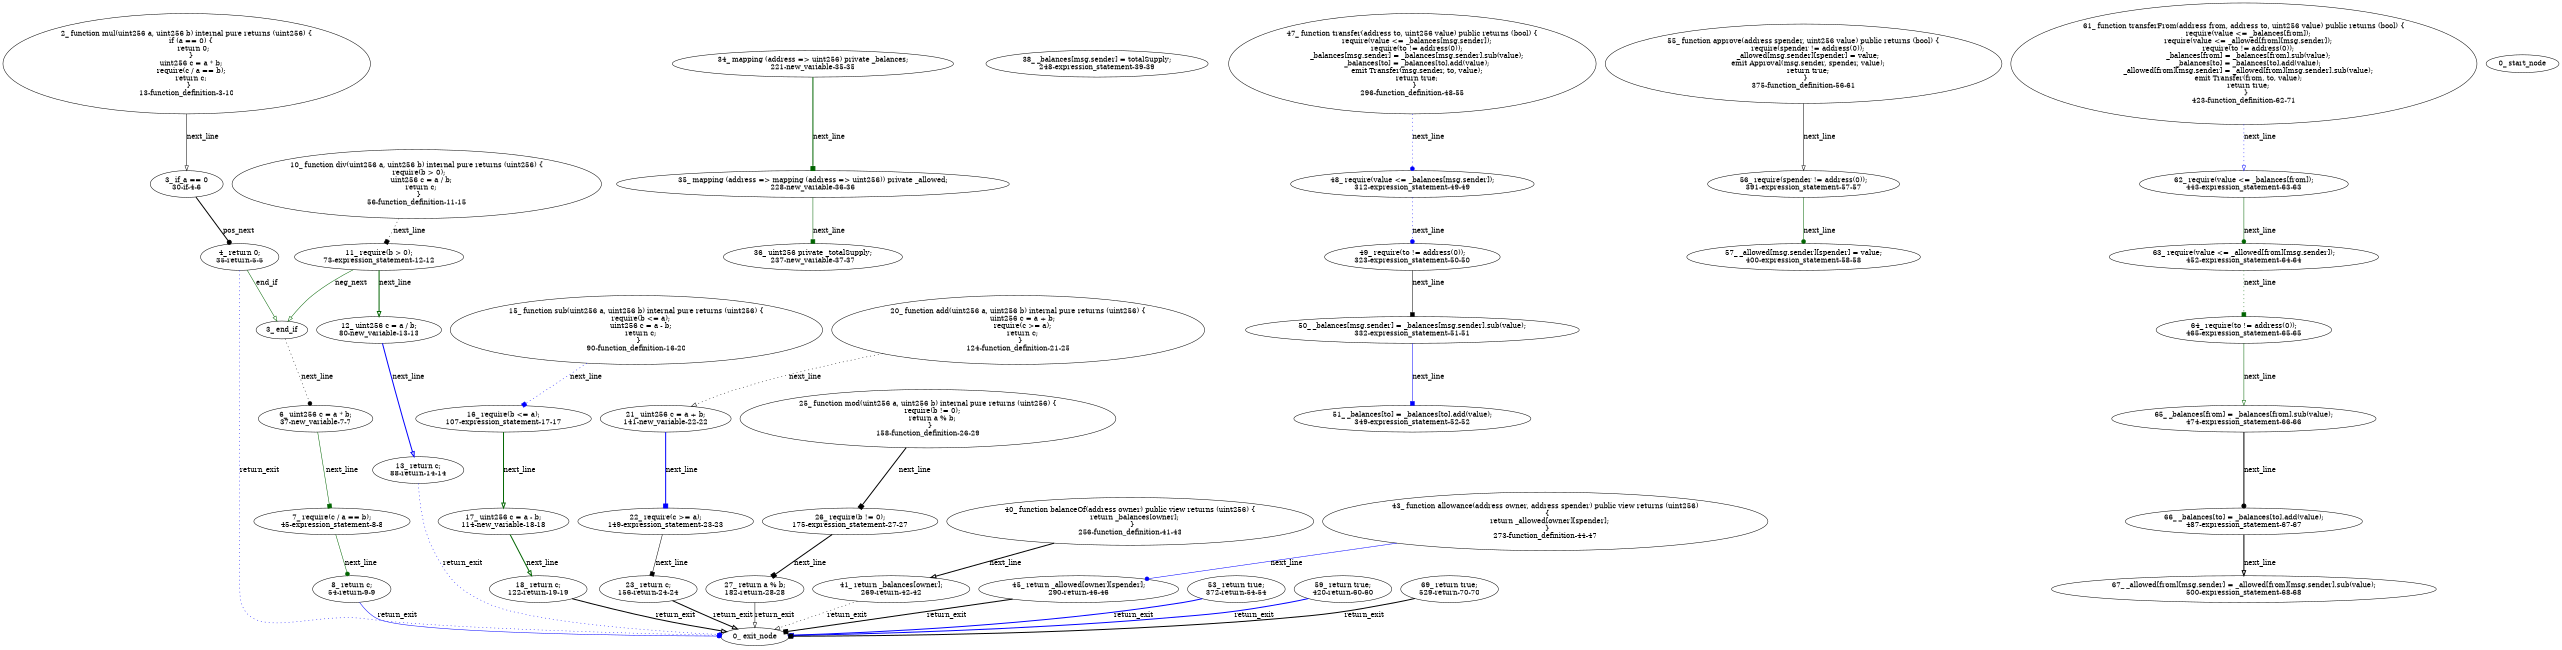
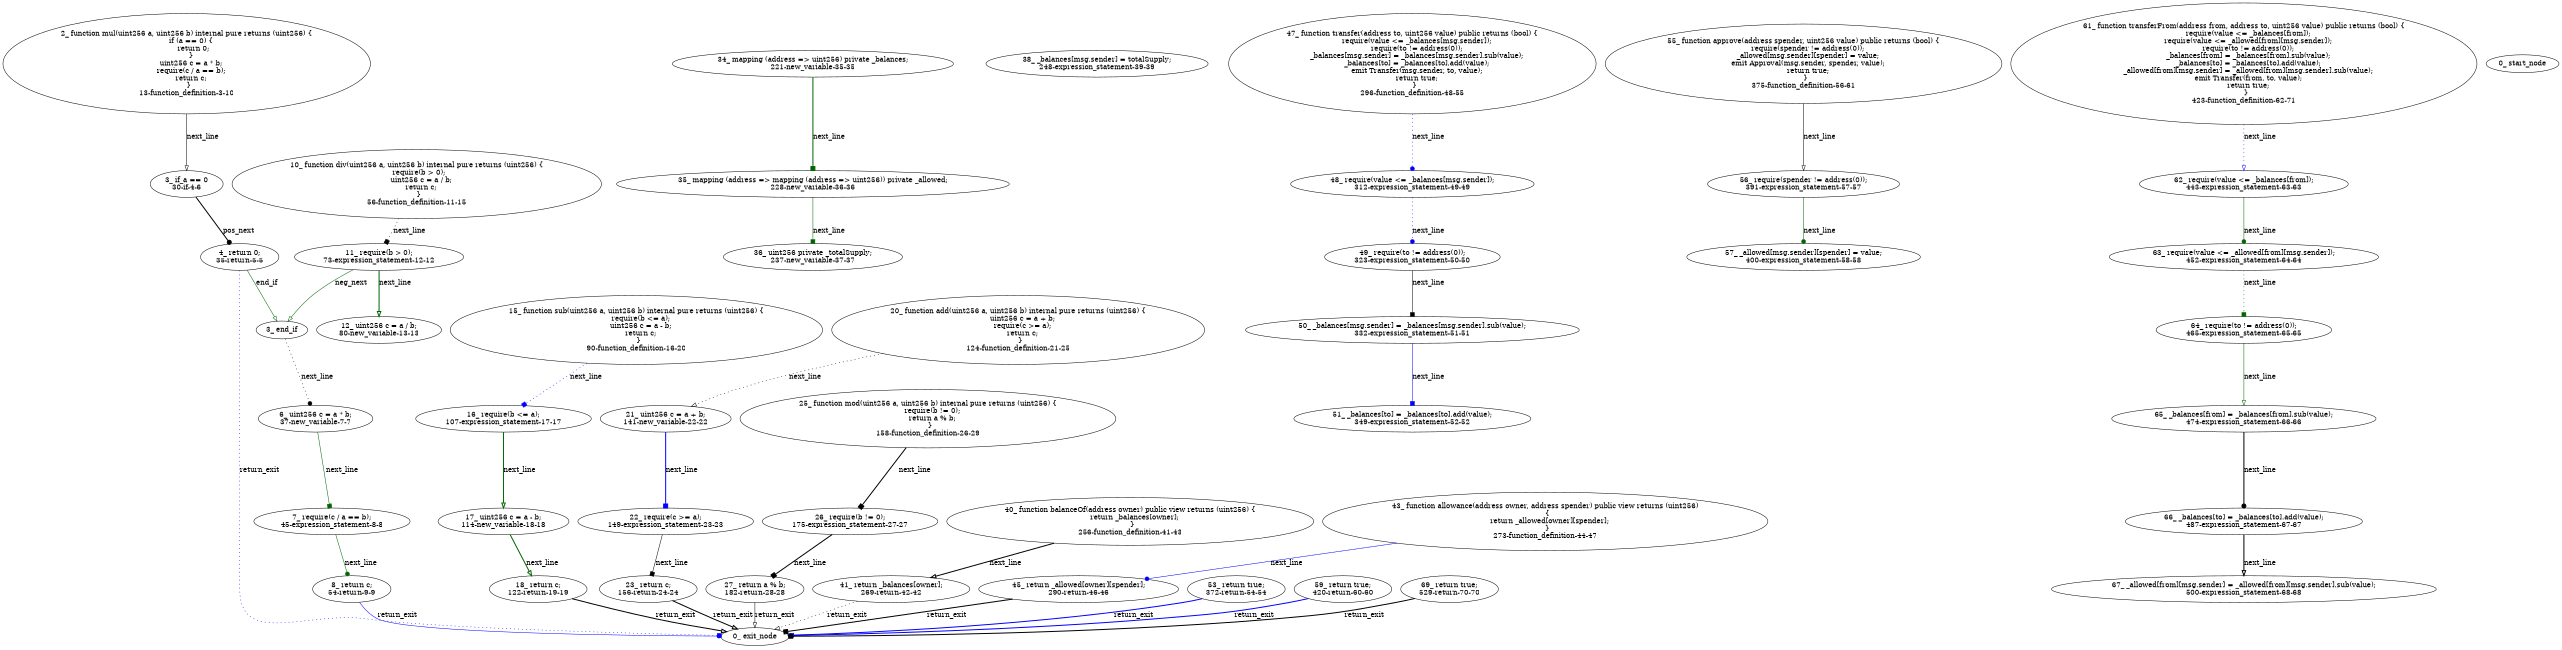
node "13_ return c; 88-return-14-14": removed
